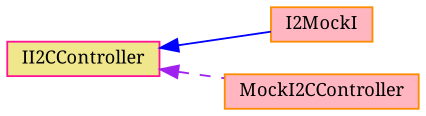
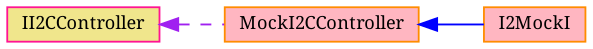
edge "I2MockI" -> "II2CController": now "I2MockI" -> "MockI2CController"
